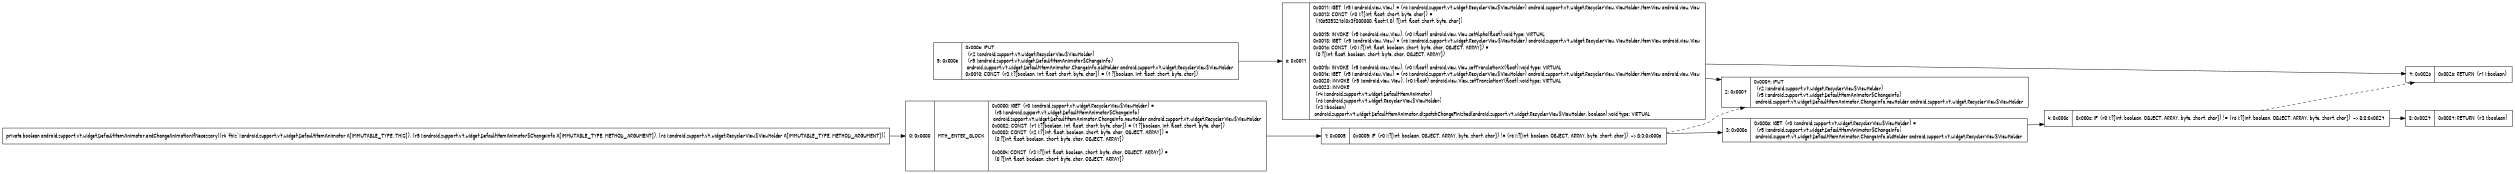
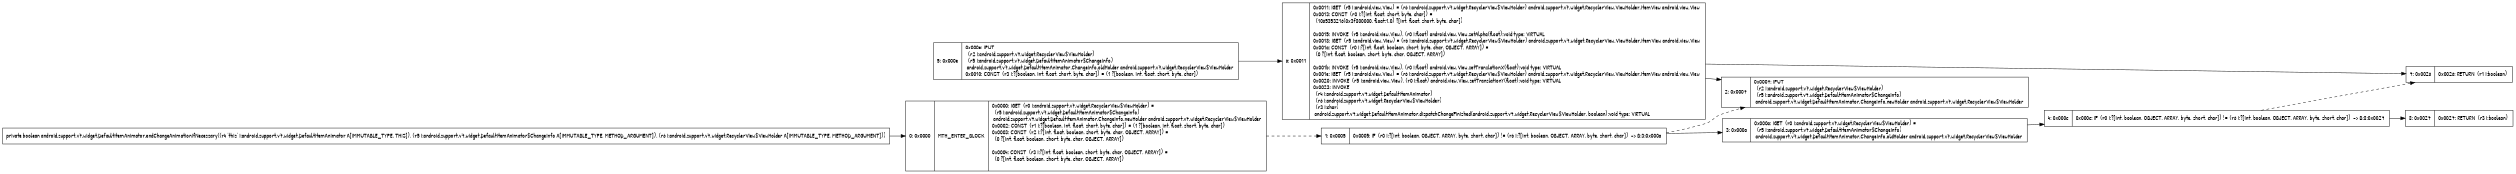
node "6: 0x0011": text "(r3 I:boolean)" -> "(r3 I:char)"
node "8: 0x0027": text "0x0087: RETURN  (r3 I:boolean)" -> "0x0027: RETURN  (r3 I:boolean)"
edge "0: 0x0000" -> "1: 0x0005": style solid -> dashed
